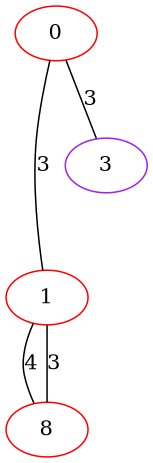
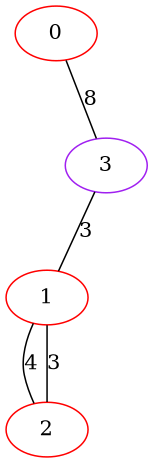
edge "0" -- "3": label "3" -> "8"
edge "0" -- "1": now "3" -- "1"
node "8": label "8" -> "2"
